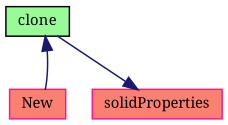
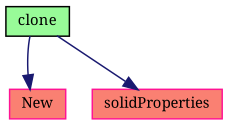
edge "New" -> "clone": reversed
